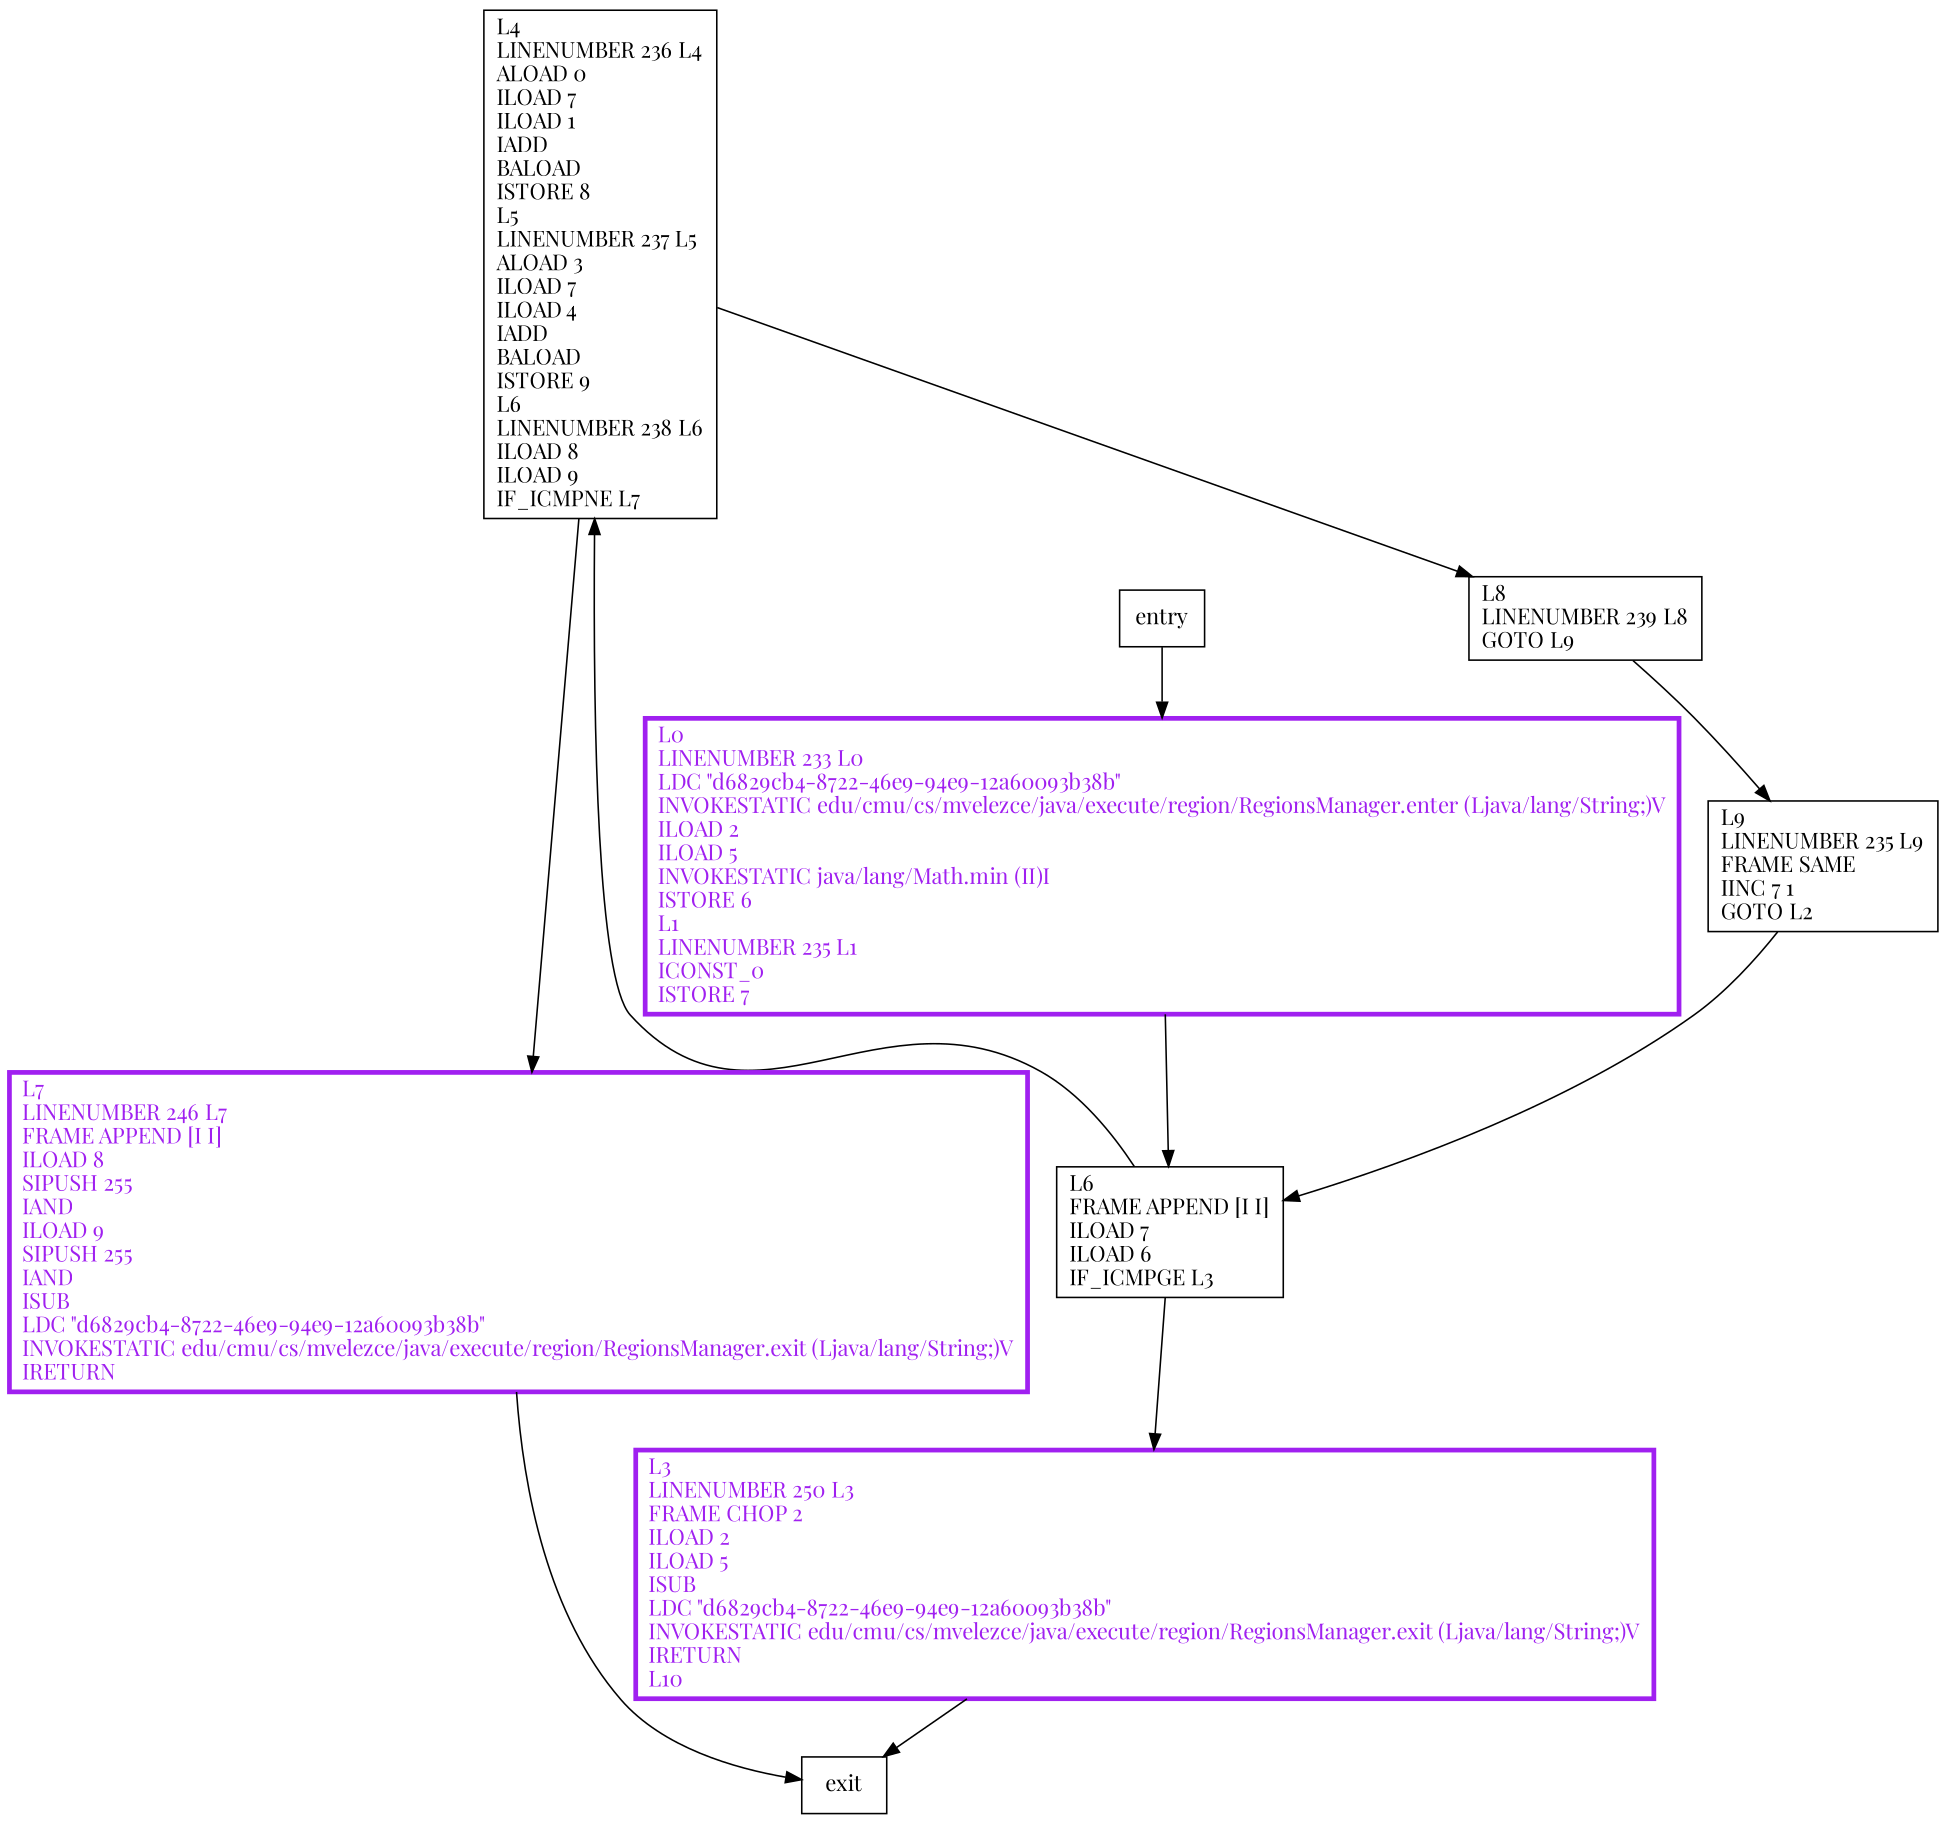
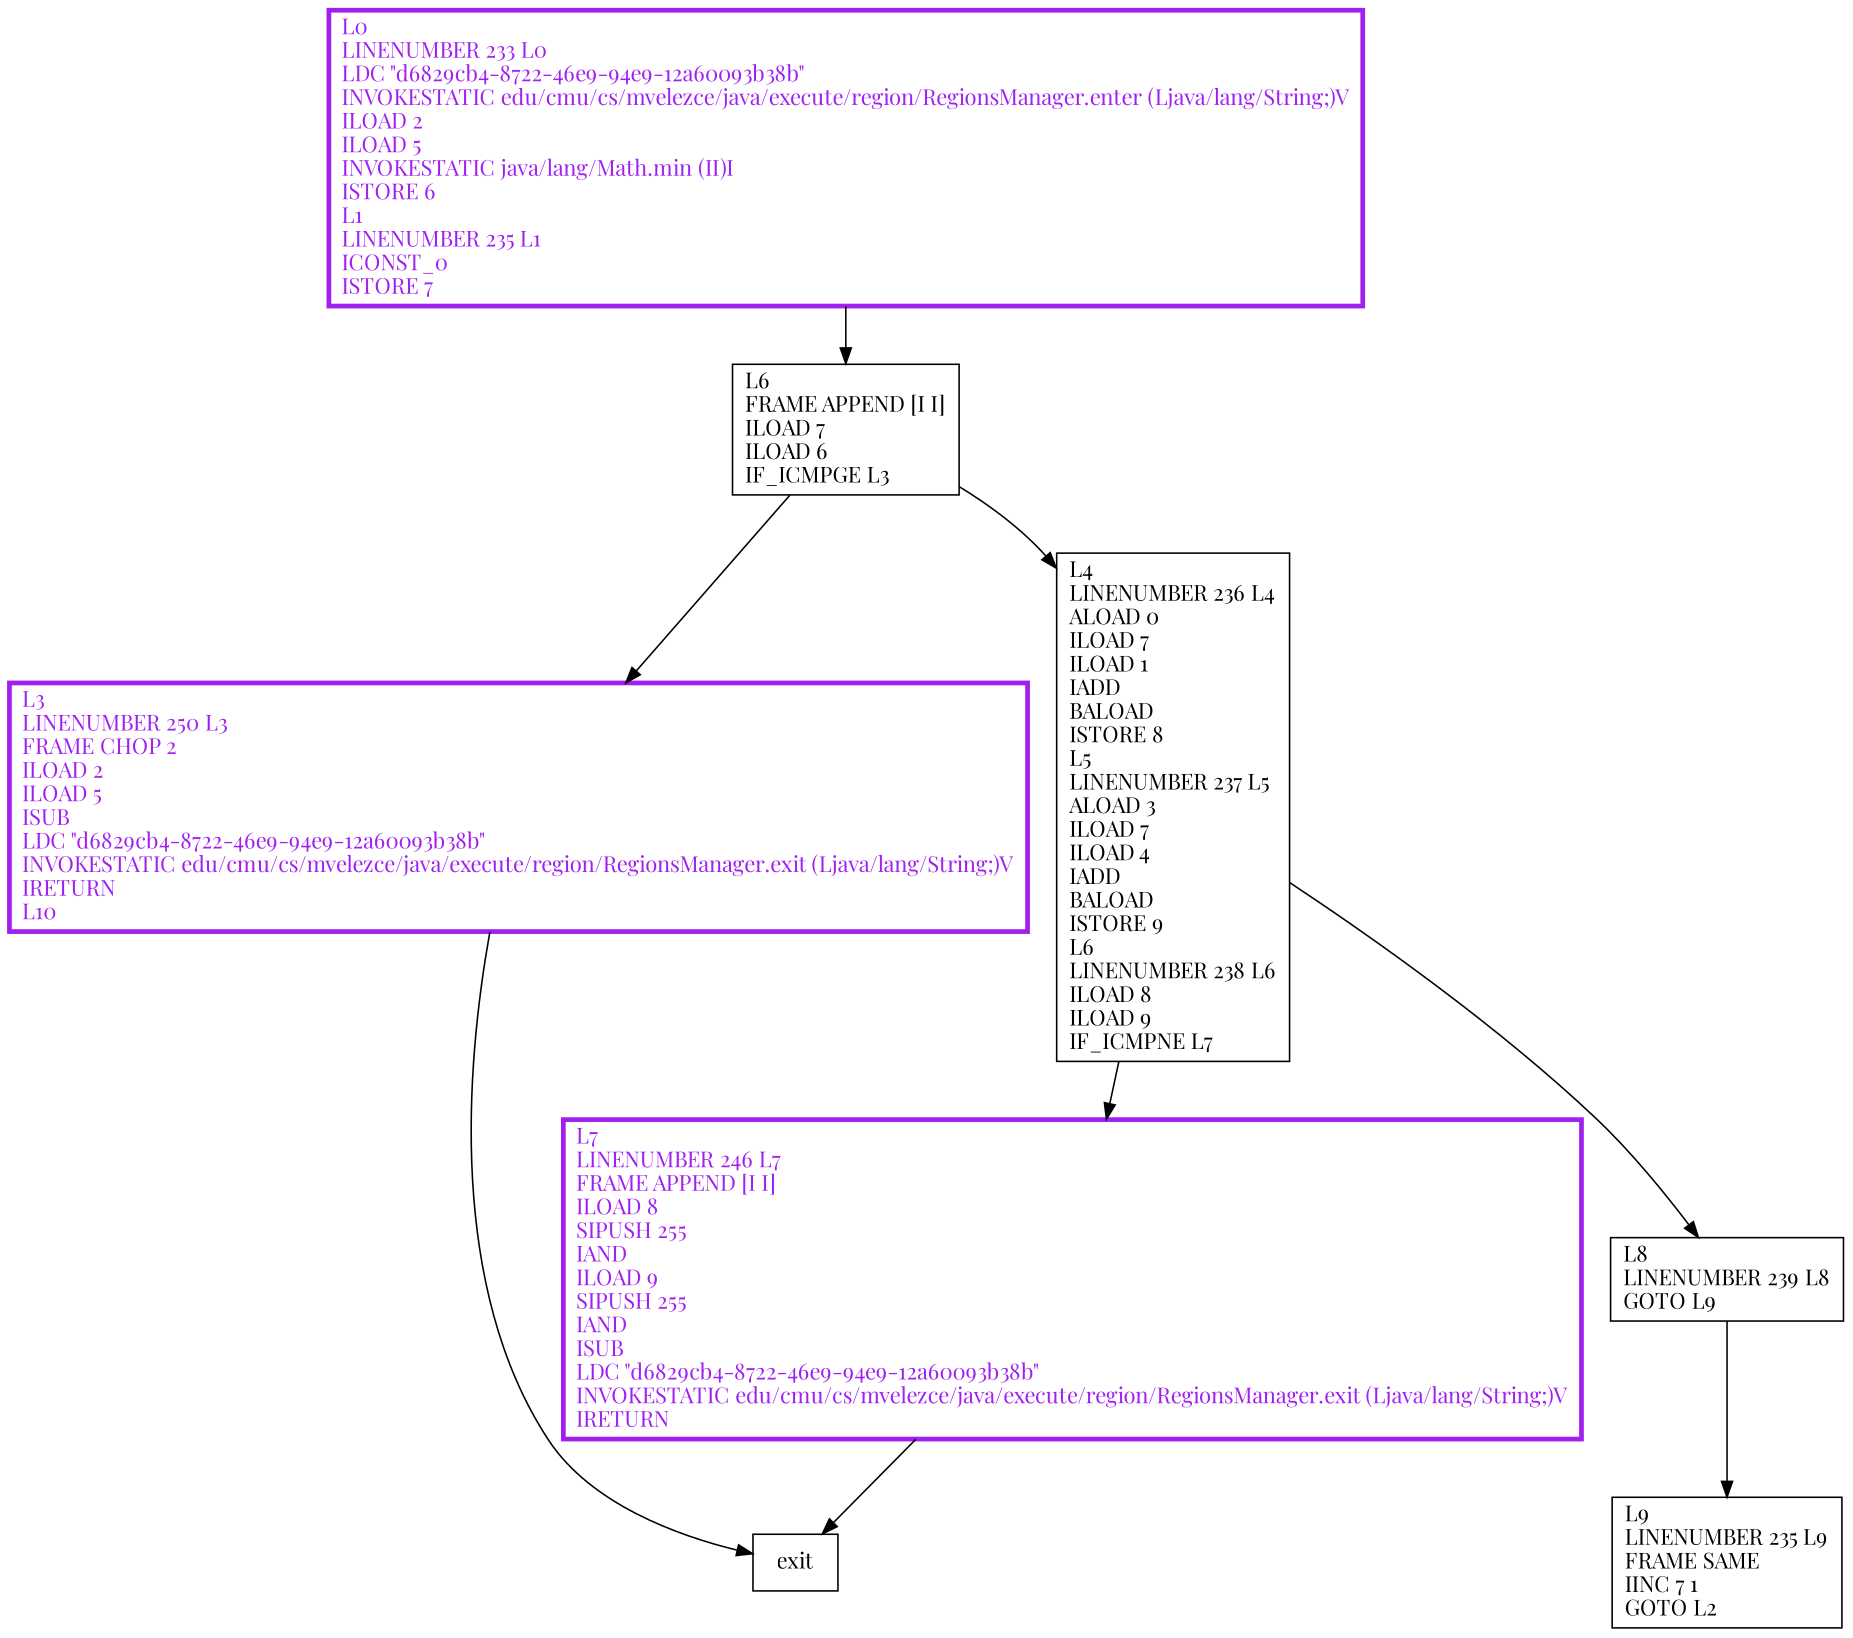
node "entry": removed
edge "L9 LINENUMBER 235 L9 FRAME SAME IINC 7 1 GOTO L2" -> "L6 FRAME APPEND [I I] ILOAD 7 ILOAD 6 IF_ICMPGE L3": removed
